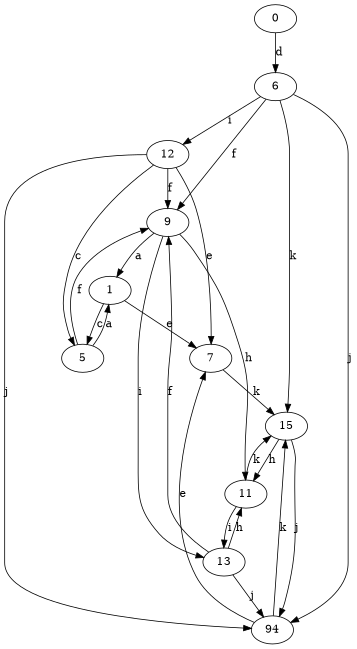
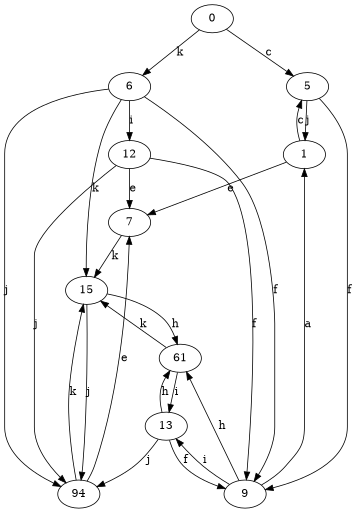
edge "0" -> "6": label "d" -> "k"
edge "12" -> "5": now "0" -> "5"
edge "5" -> "1": label "a" -> "j"
node "11": label "11" -> "61"
